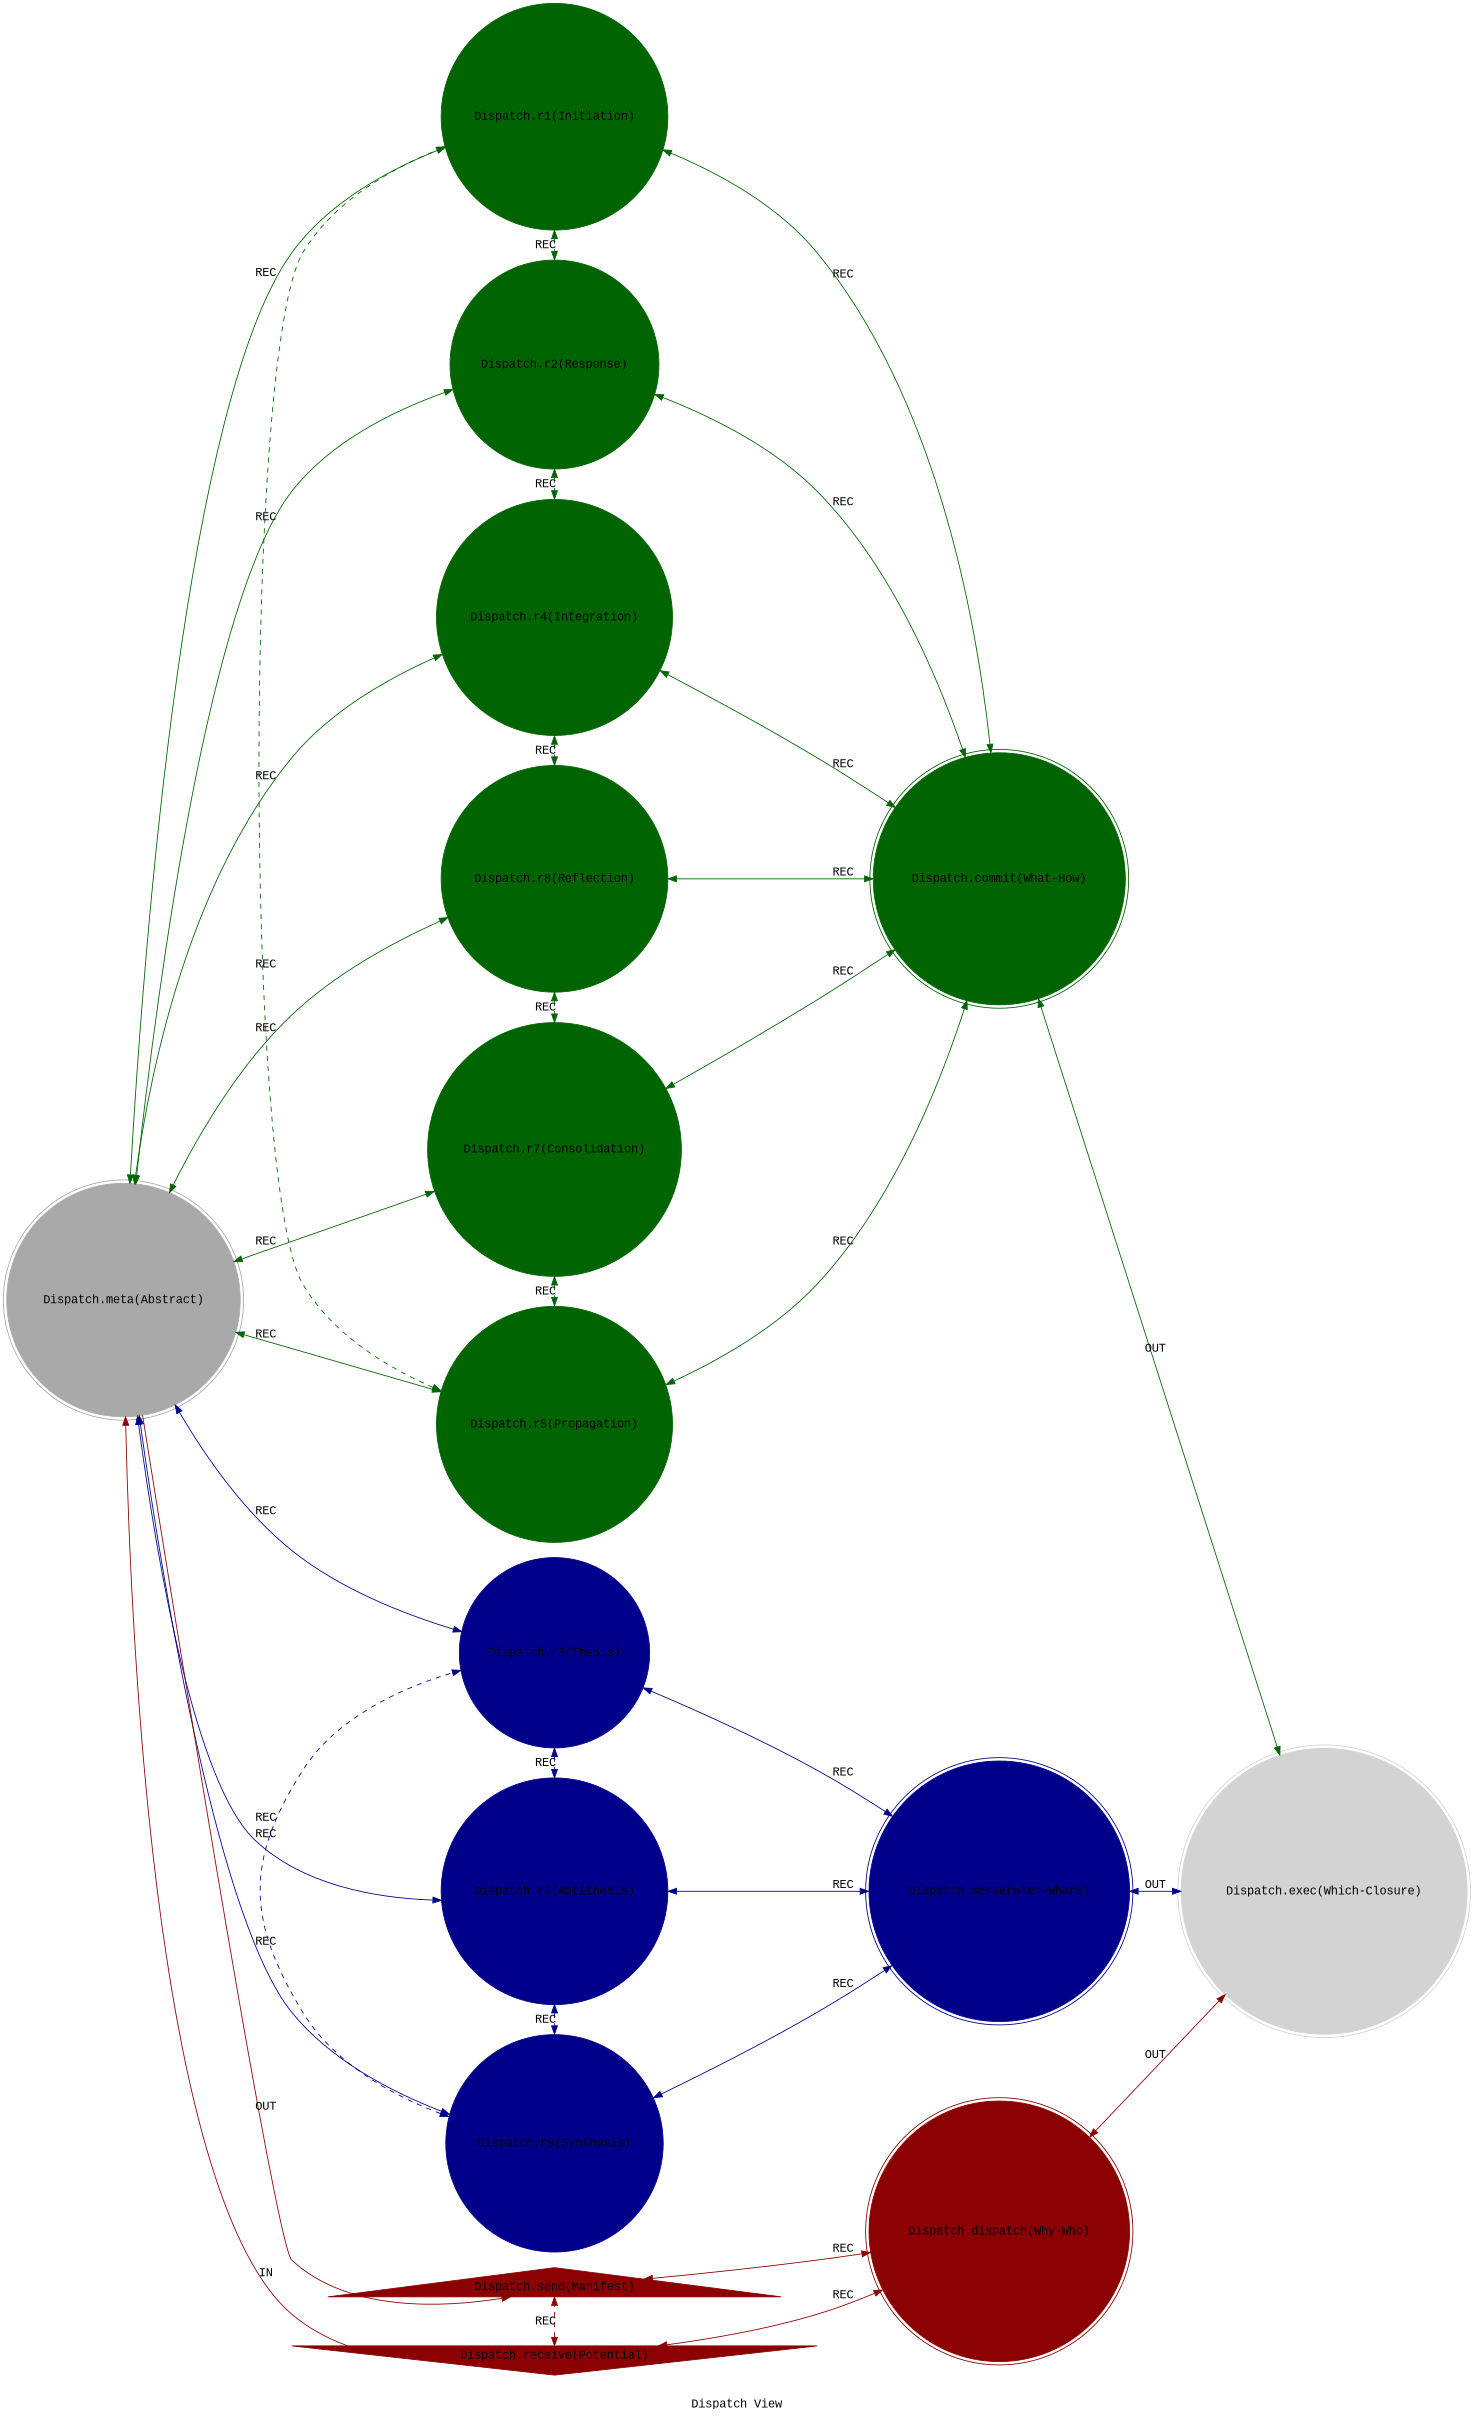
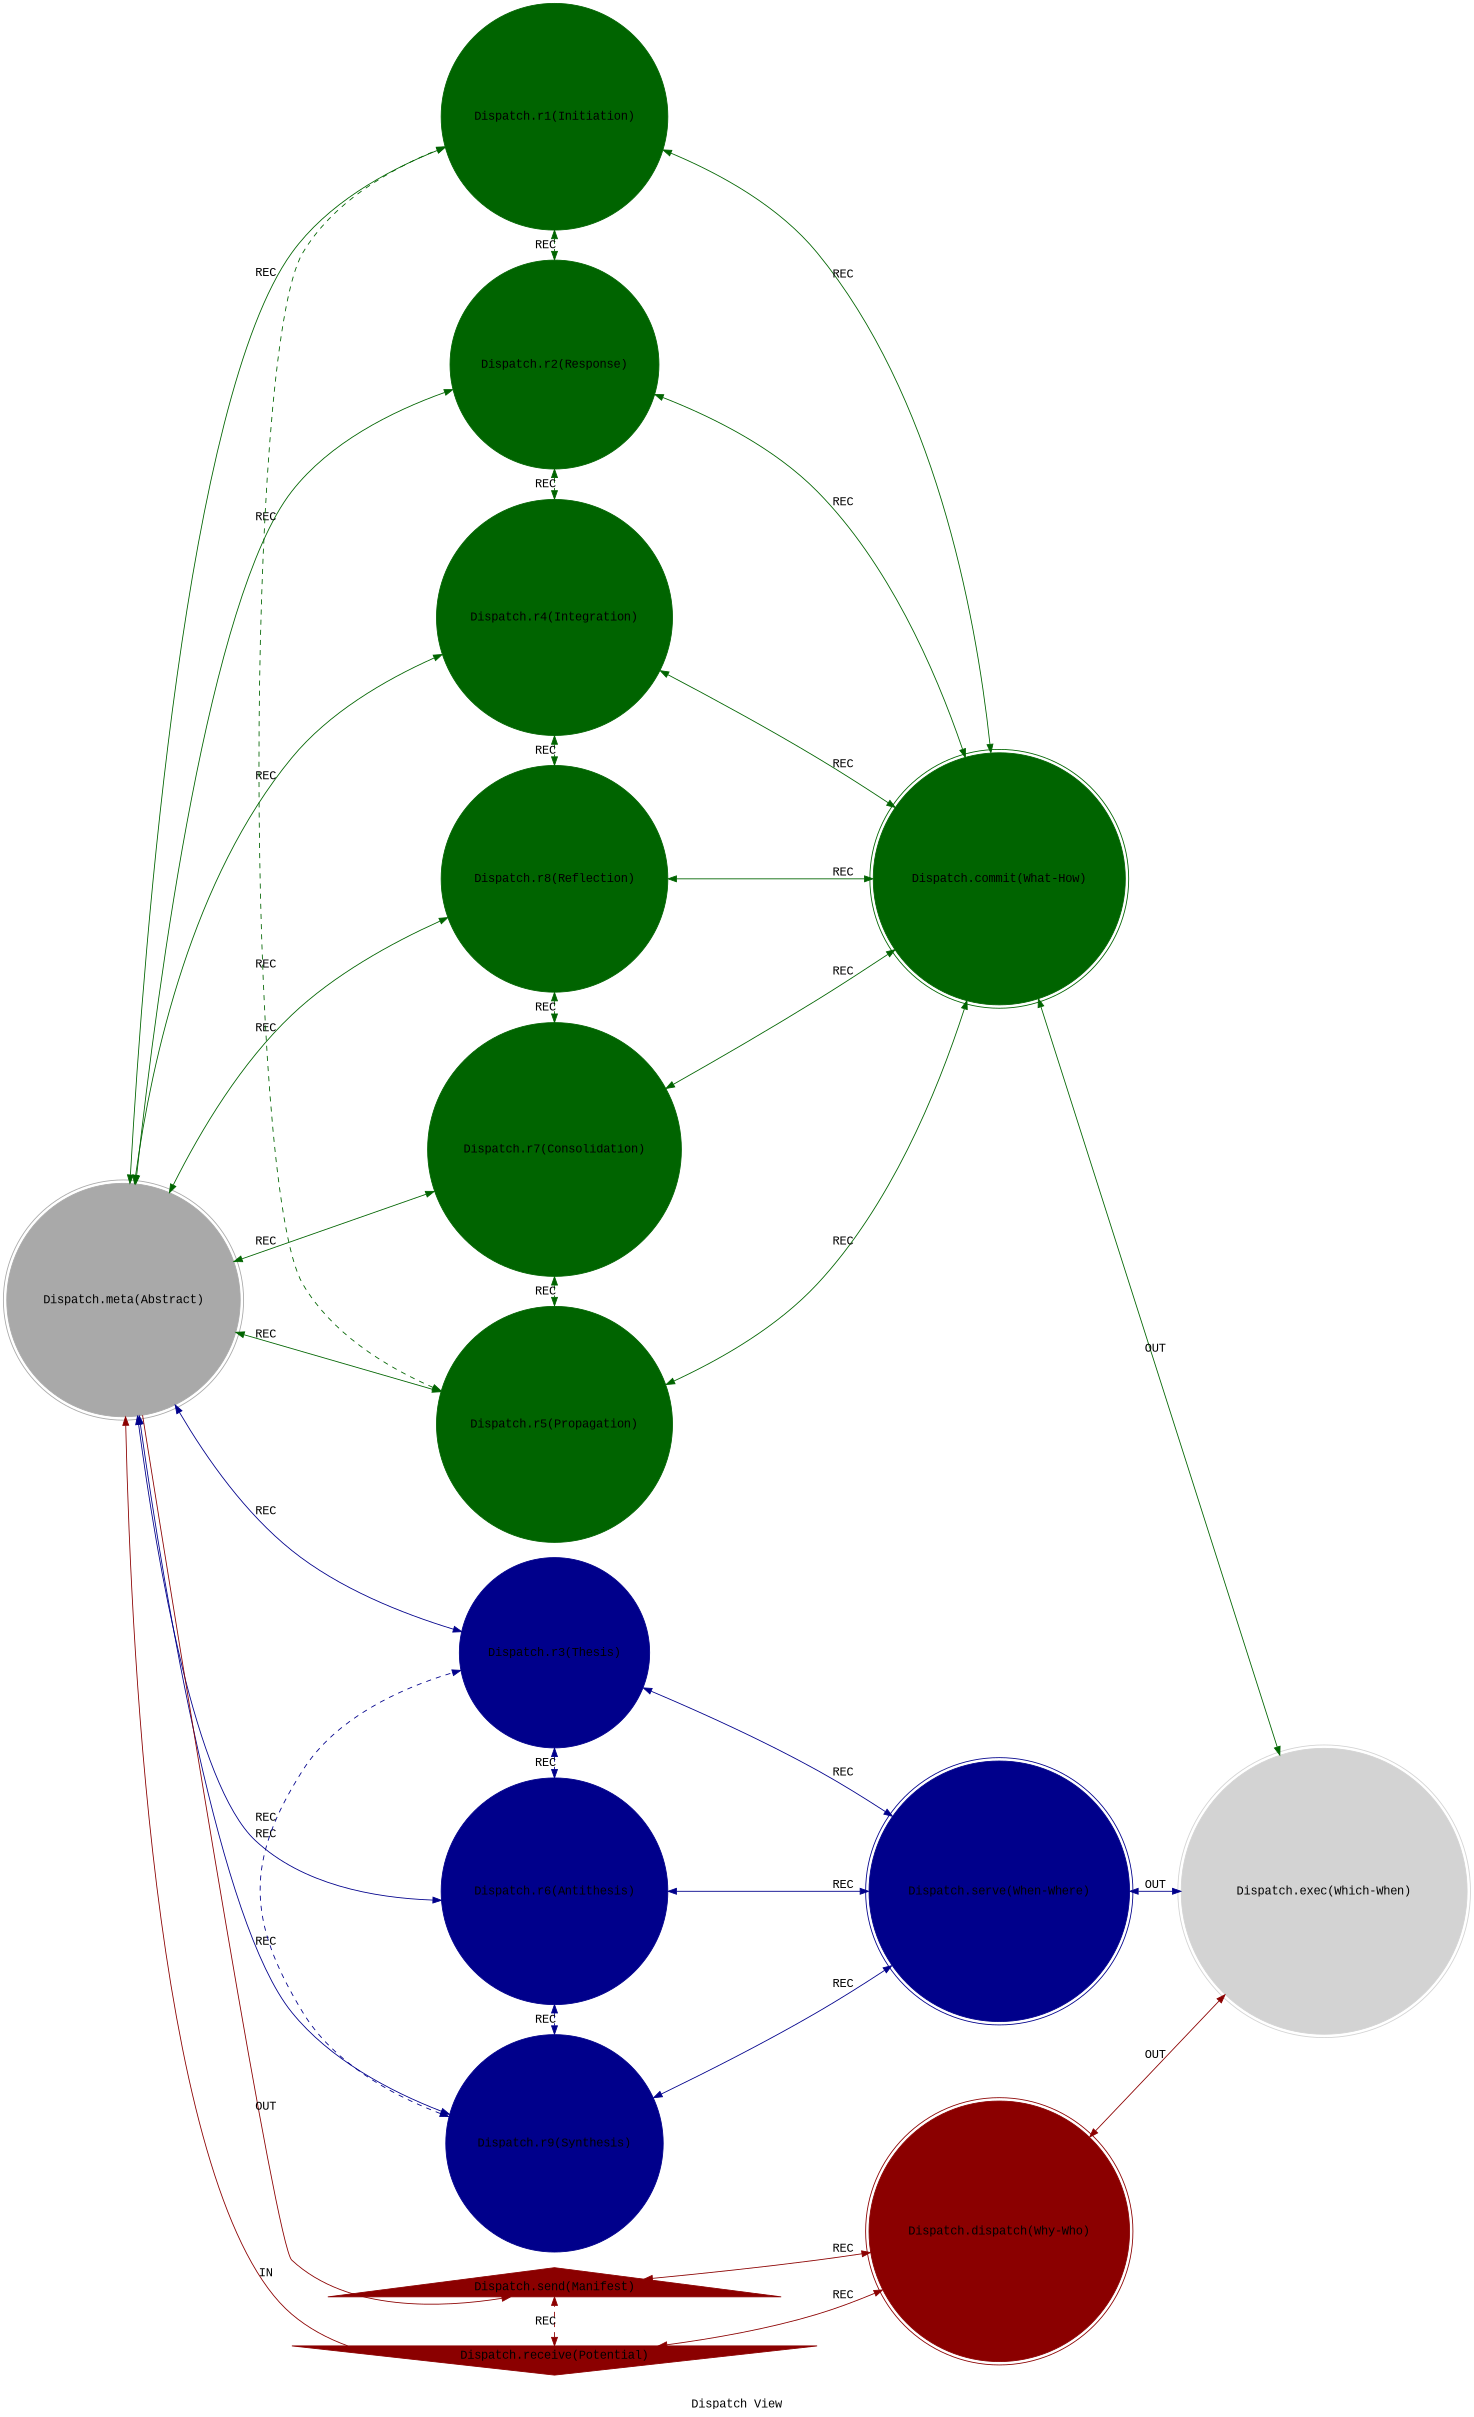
node "Dispatch.exec(Which-Closure)": label "Dispatch.exec(Which-Closure)" -> "Dispatch.exec(Which-When)"
